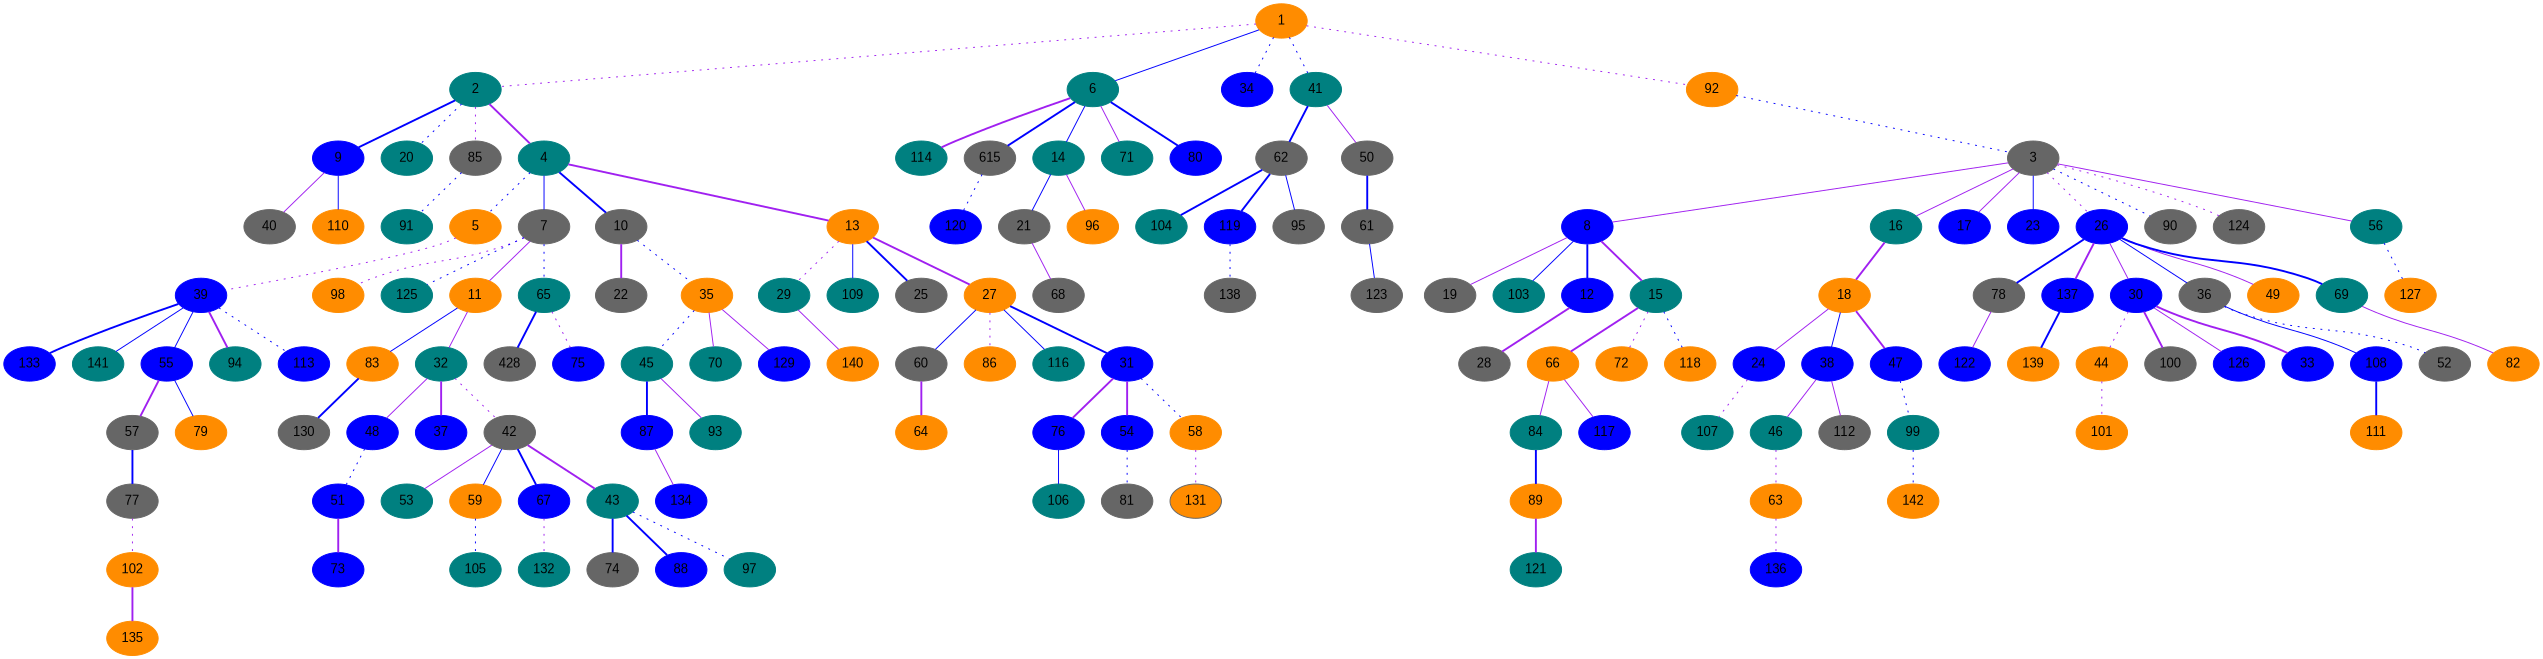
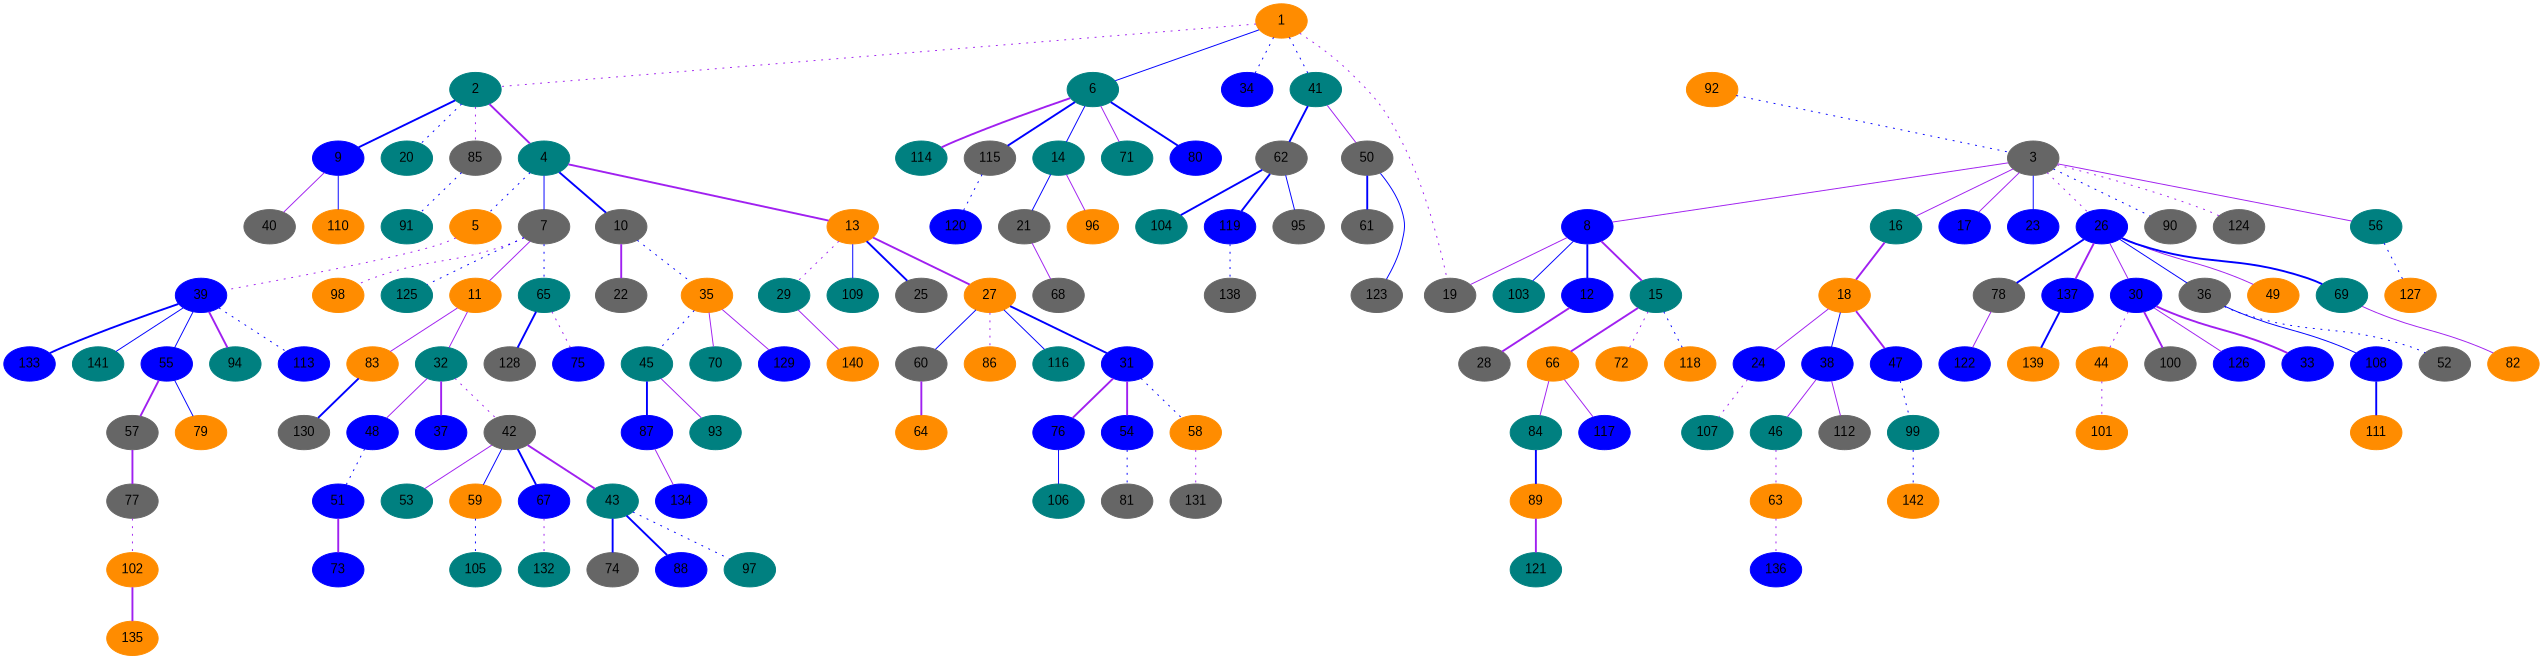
edge "1" -- "92": now "1" -- "19"
node "615": label "615" -> "115"
edge "61" -- "123": now "50" -- "123"
edge "11" -- "83": color blue -> purple
node "428": label "428" -> "128"
edge "57" -- "77": color blue -> purple
node "131": fillcolor darkorange -> gray40
